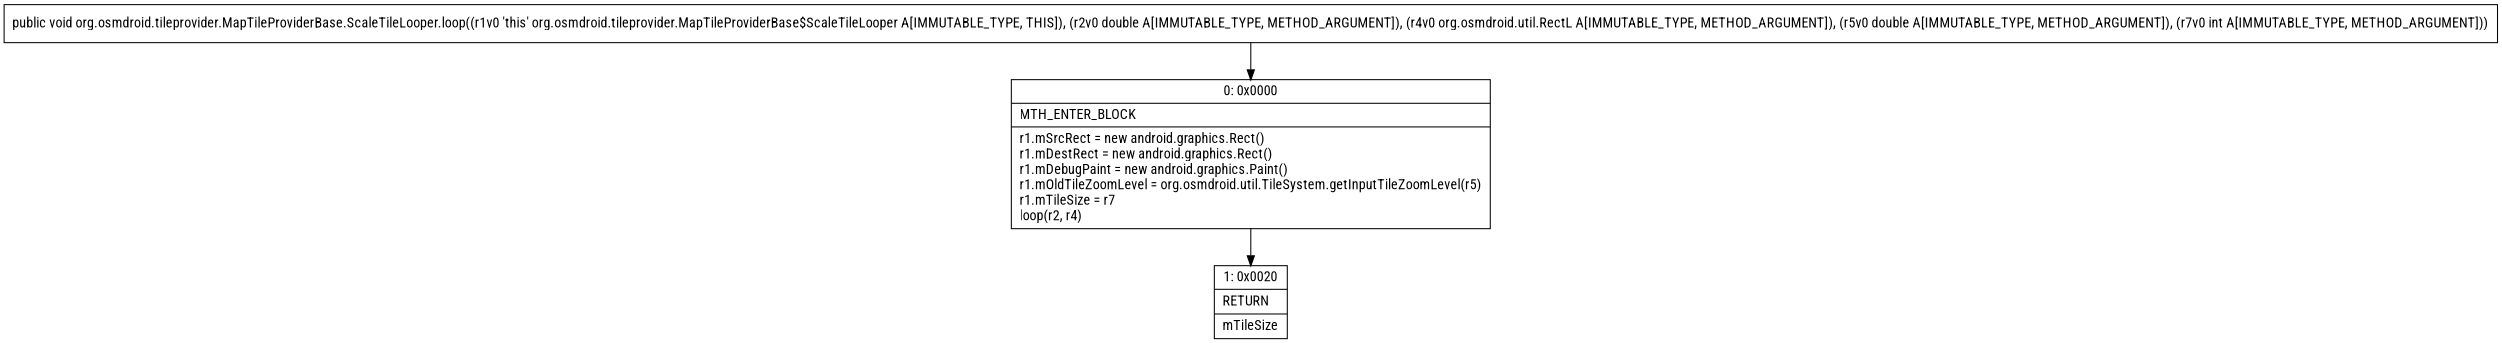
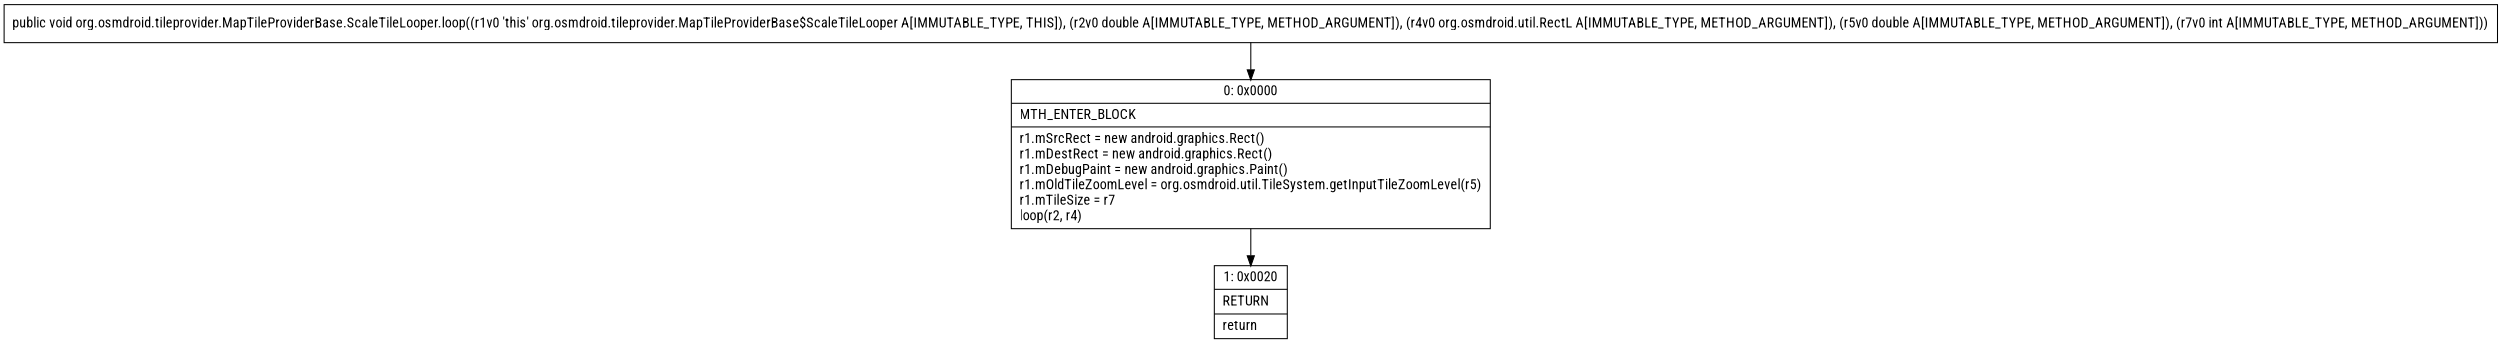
node "1: 0x0020": text "mTileSize" -> "return"
